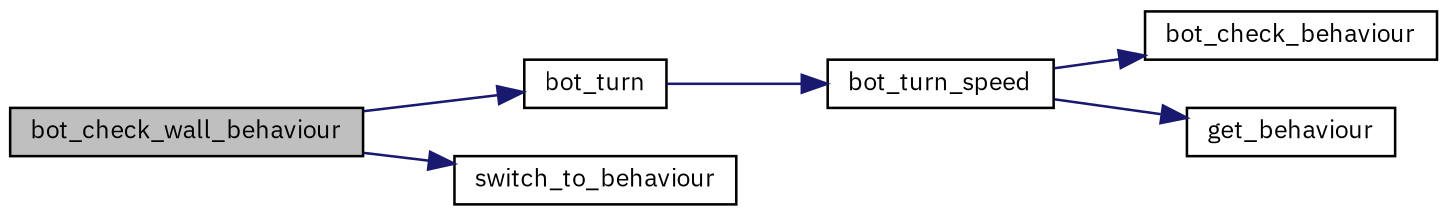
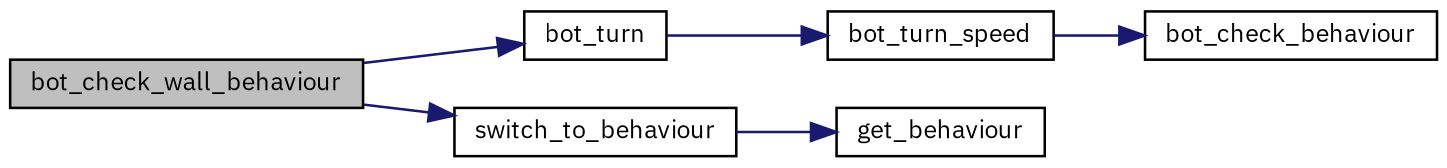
edge "bot_turn_speed" -> "get_behaviour": now "switch_to_behaviour" -> "get_behaviour"
